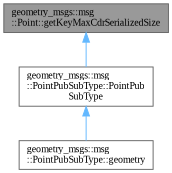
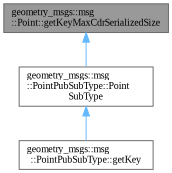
node "geometry_msgs::msg ::PointPubSubType::PointPub SubType": label "geometry_msgs::msg ::PointPubSubType::PointPub SubType" -> "geometry_msgs::msg ::PointPubSubType::Point SubType"
node "geometry_msgs::msg ::PointPubSubType::geometry": label "geometry_msgs::msg ::PointPubSubType::geometry" -> "geometry_msgs::msg ::PointPubSubType::getKey"
